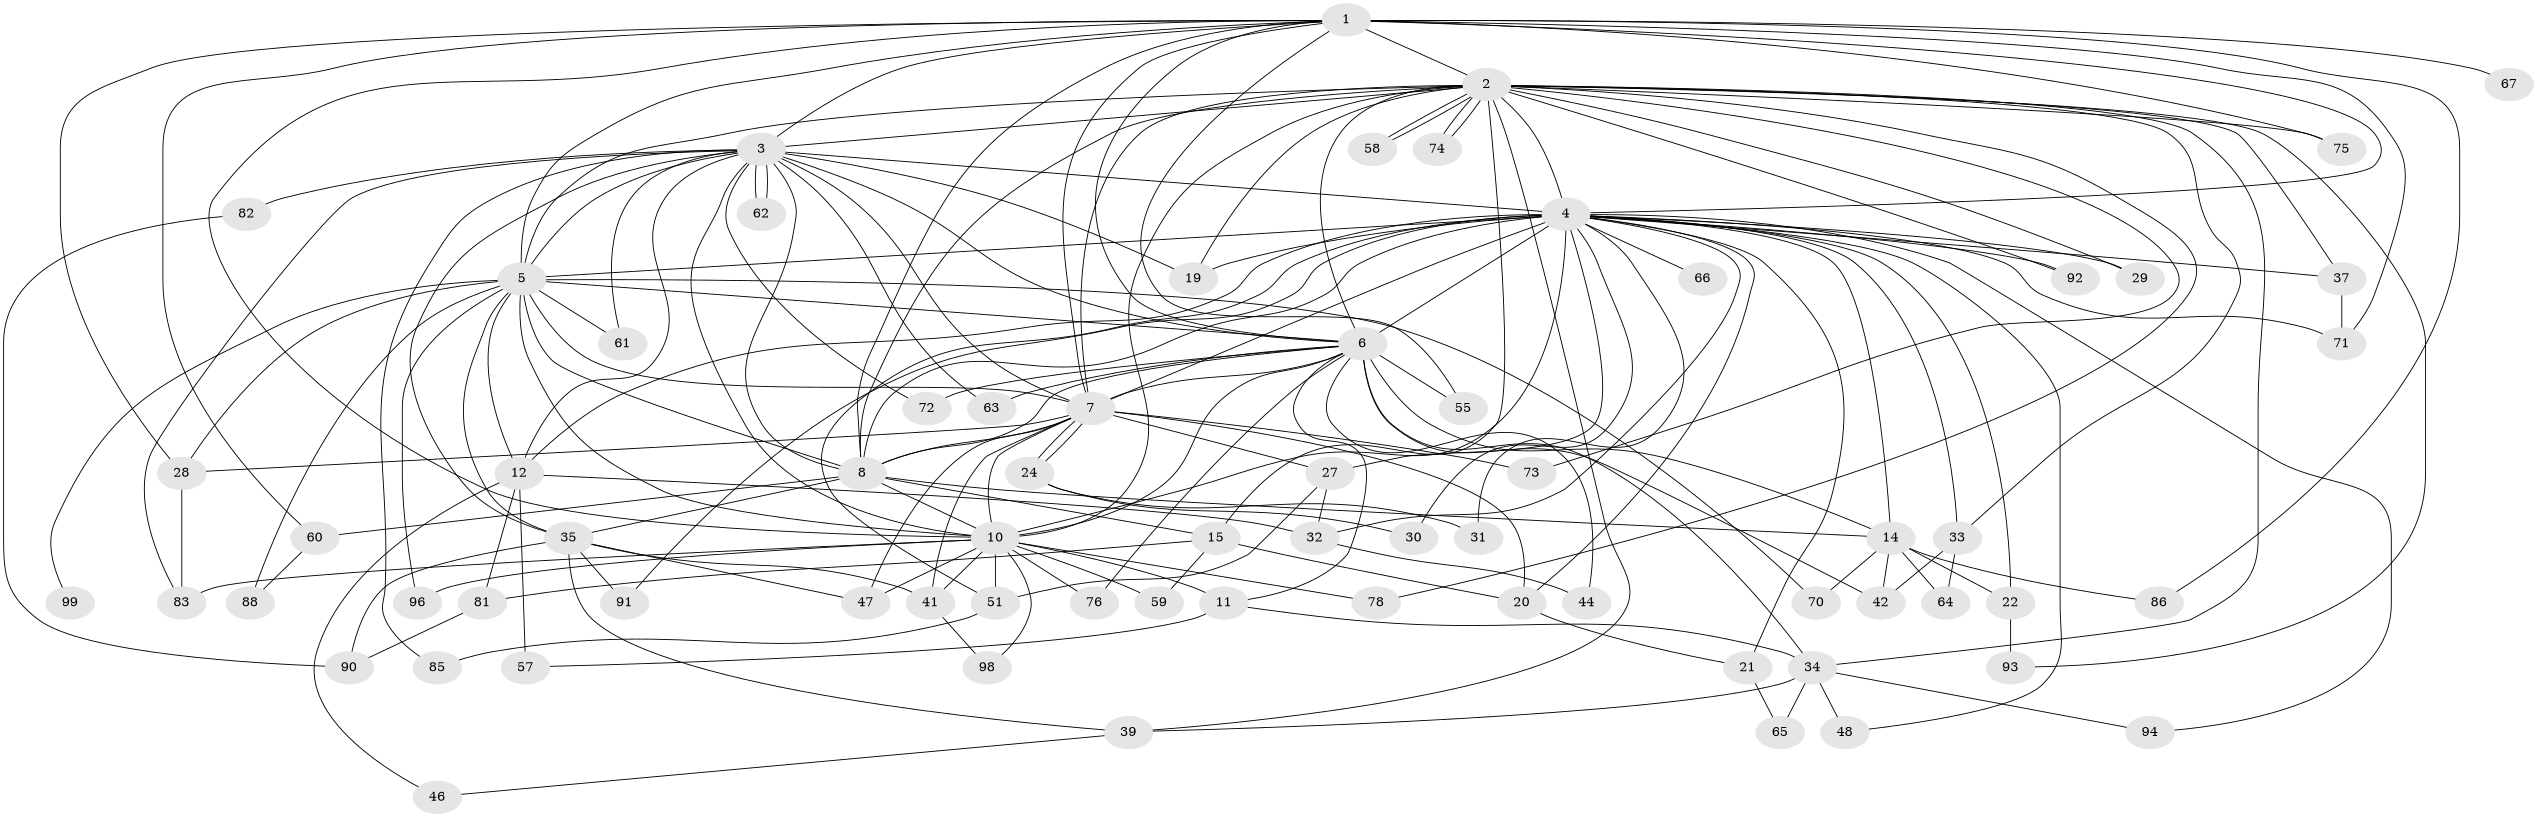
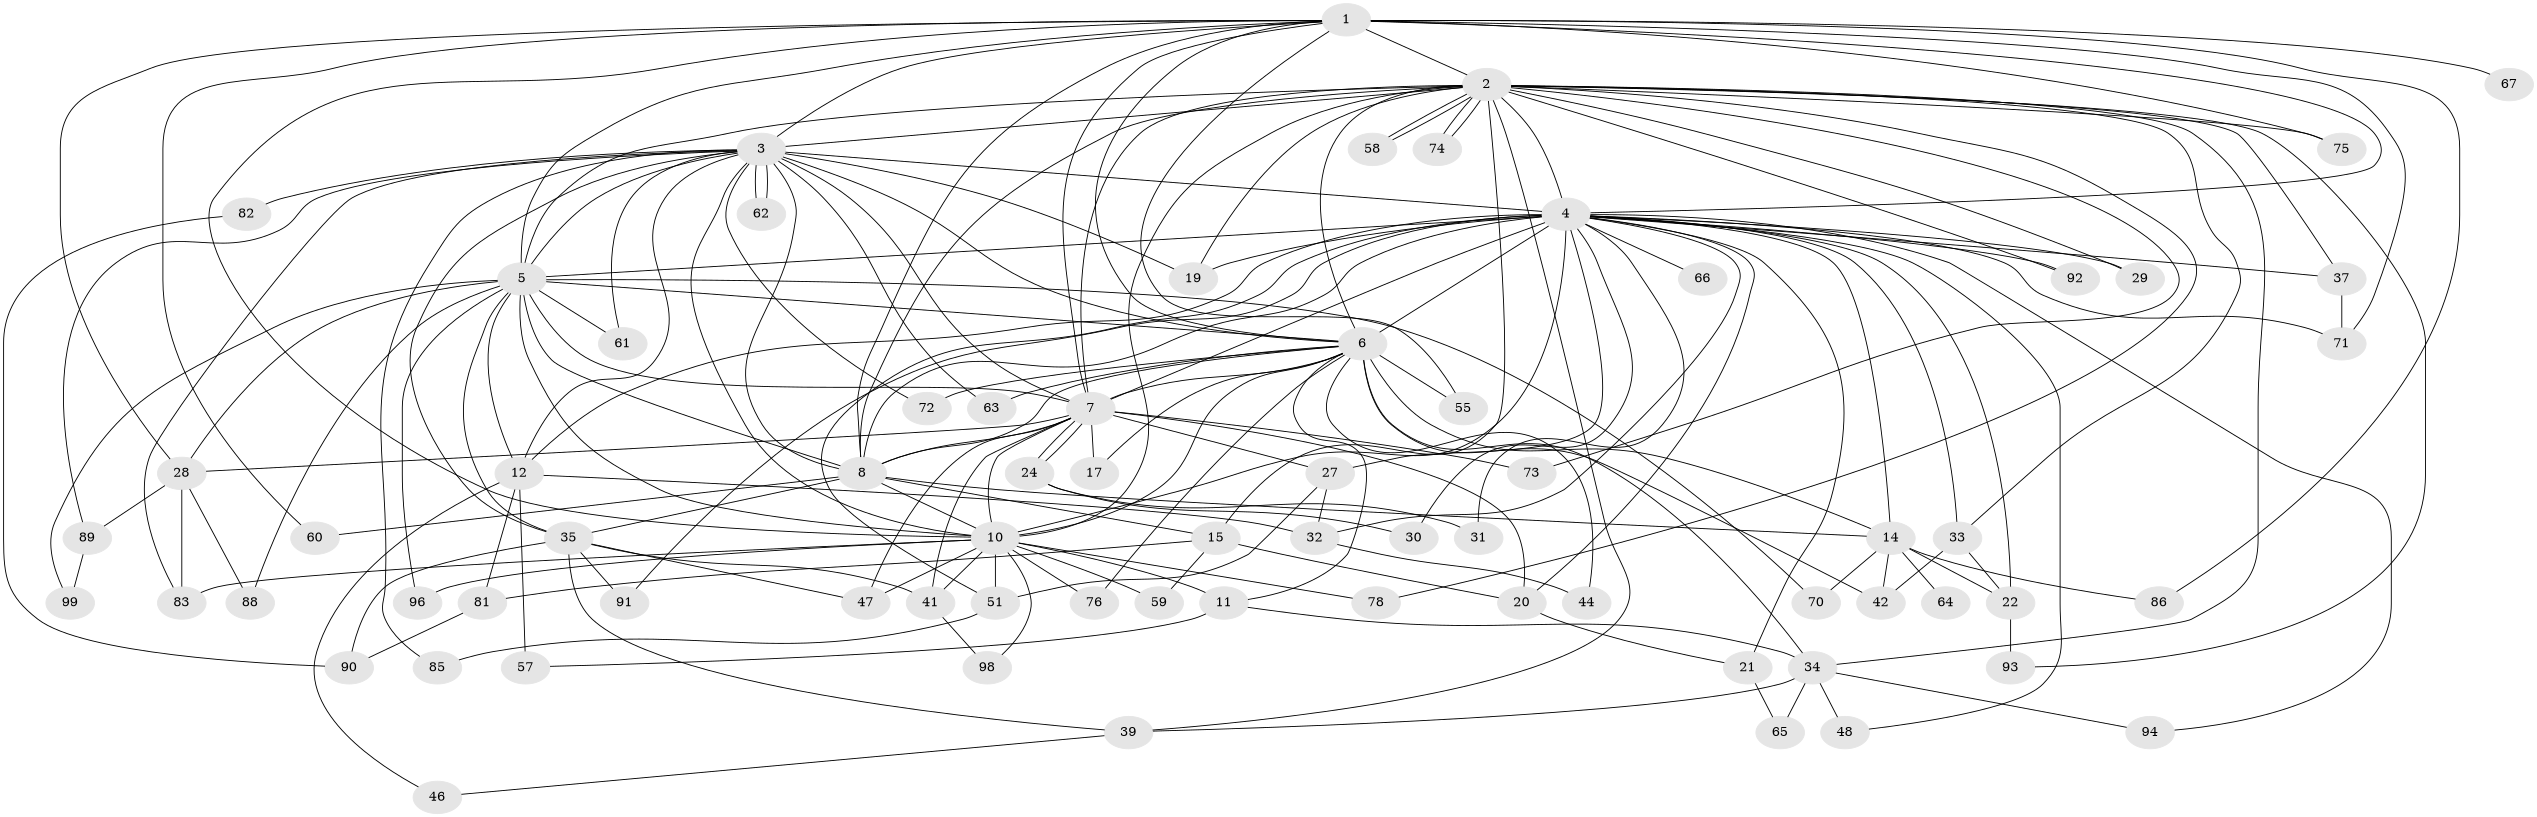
node "17": added
node "89": added
edge "60" -- "88": now "28" -- "88"
edge "33" -- "64": now "33" -- "22"
